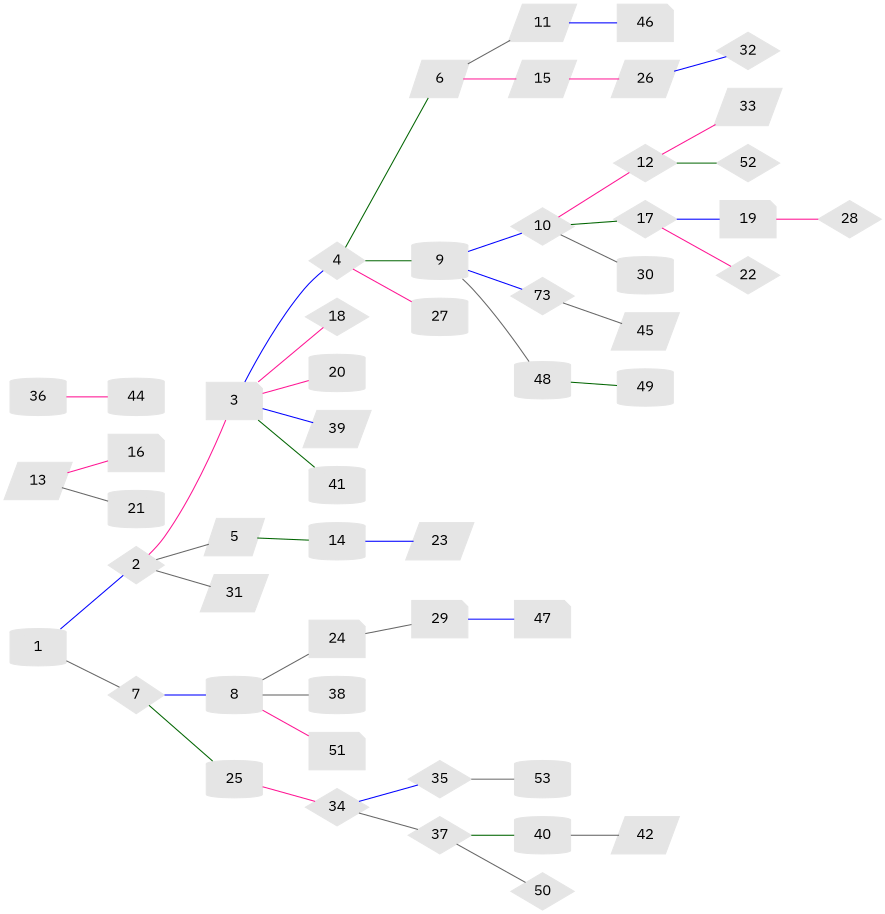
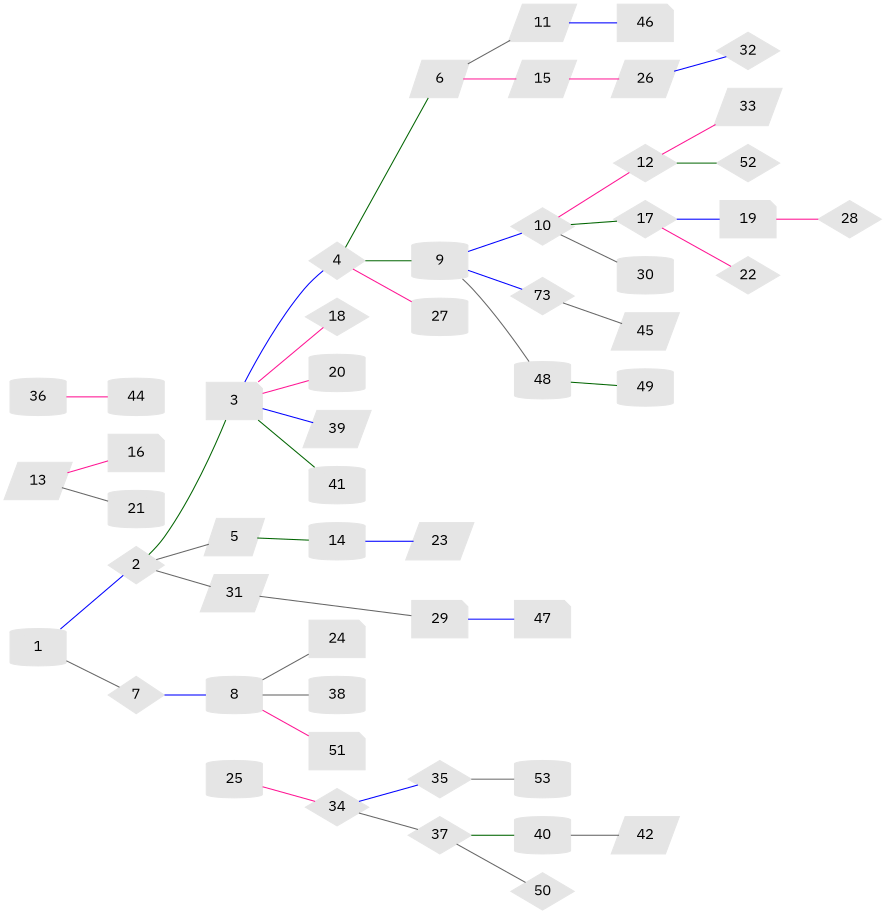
edge "3" -- "2": color deeppink -> darkgreen
edge "29" -- "24": now "29" -- "31"
edge "7" -- "25": removed
